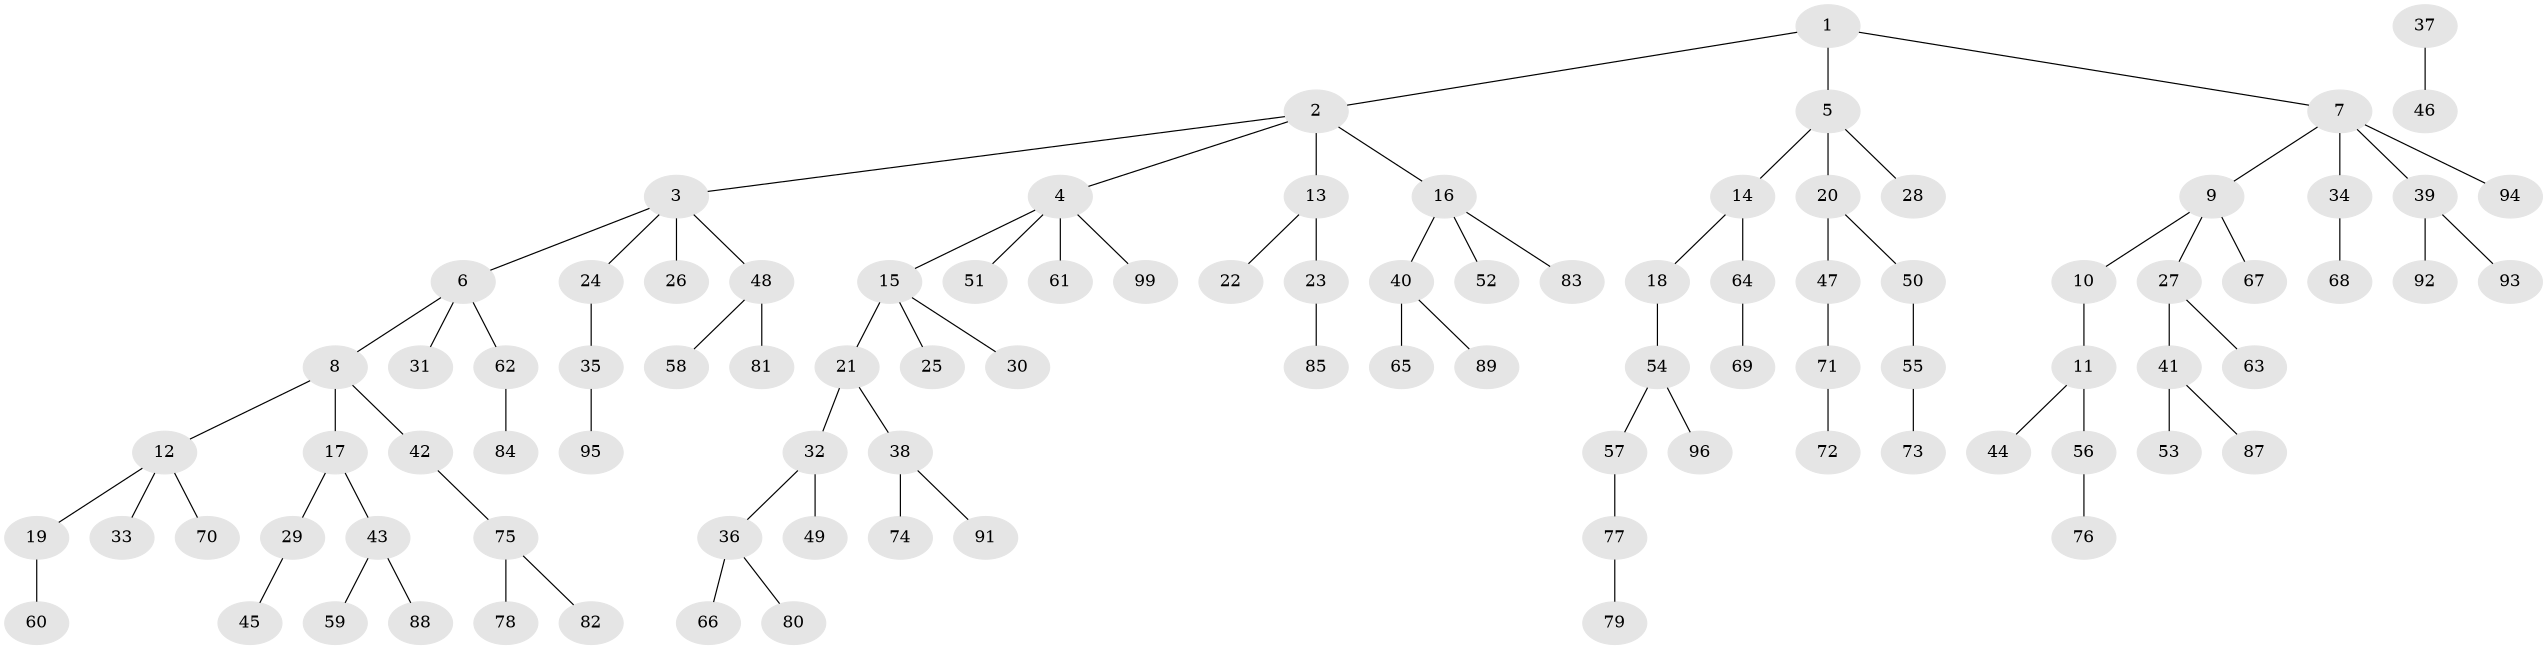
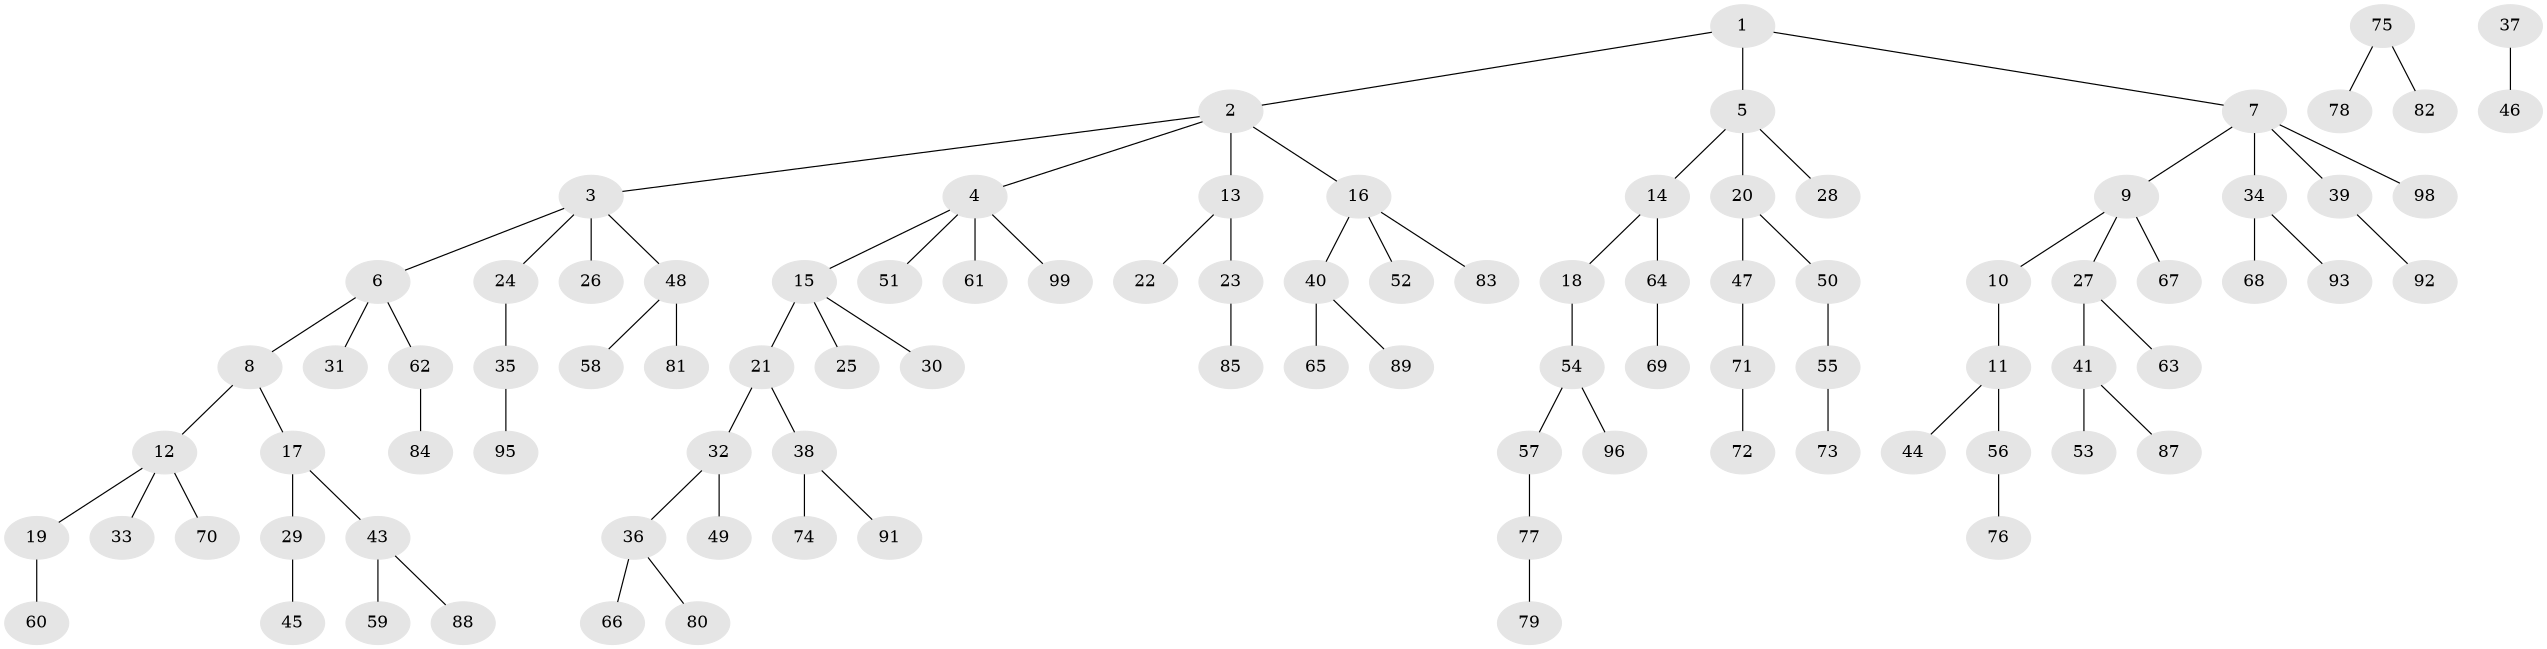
node "94": label "94" -> "98"
edge "39" -- "93": now "34" -- "93"
node "42": removed
